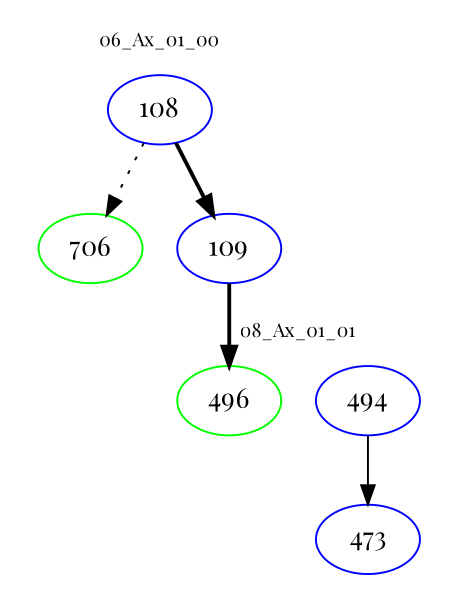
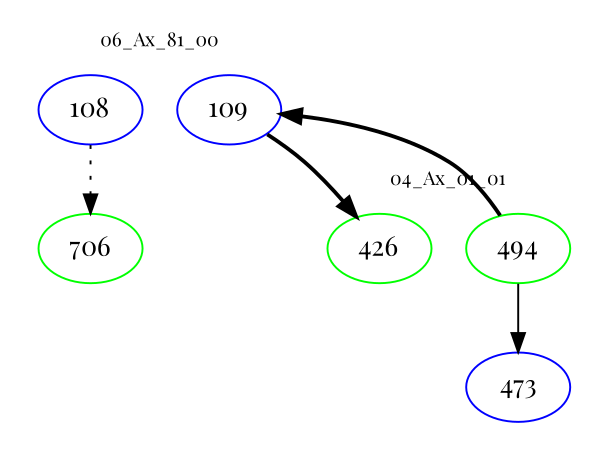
cluster "06_Ax_01_00": label "06_Ax_01_00" -> "06_Ax_81_00"
edge "108" -> "109": now "494" -> "109"
cluster "08_Ax_01_01": label "08_Ax_01_01" -> "04_Ax_01_01"
node "496": label "496" -> "426"
node "494": color blue -> green
